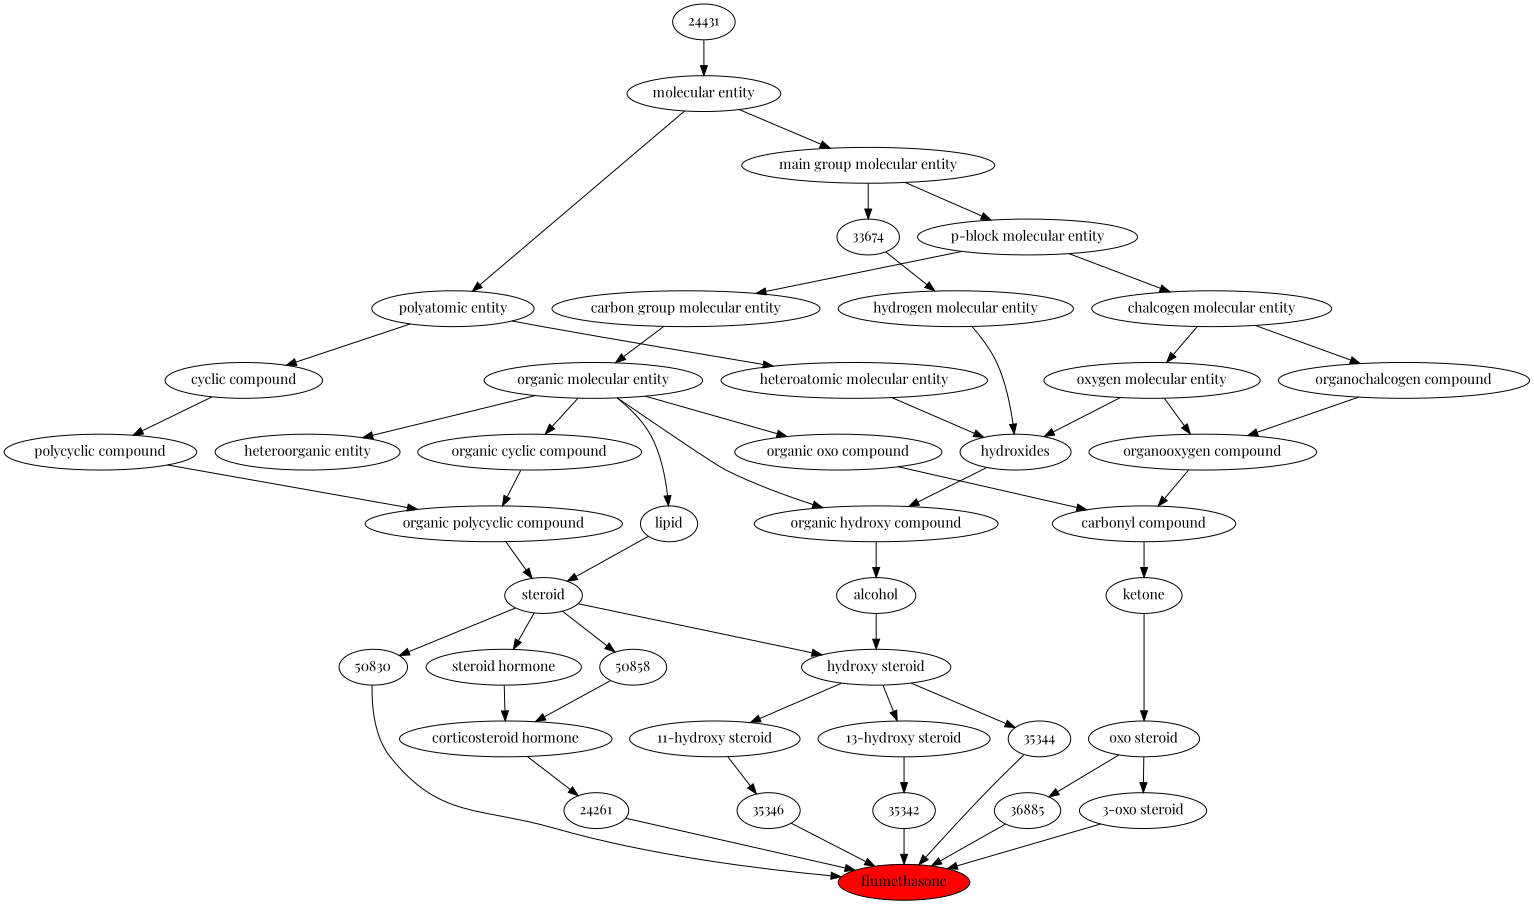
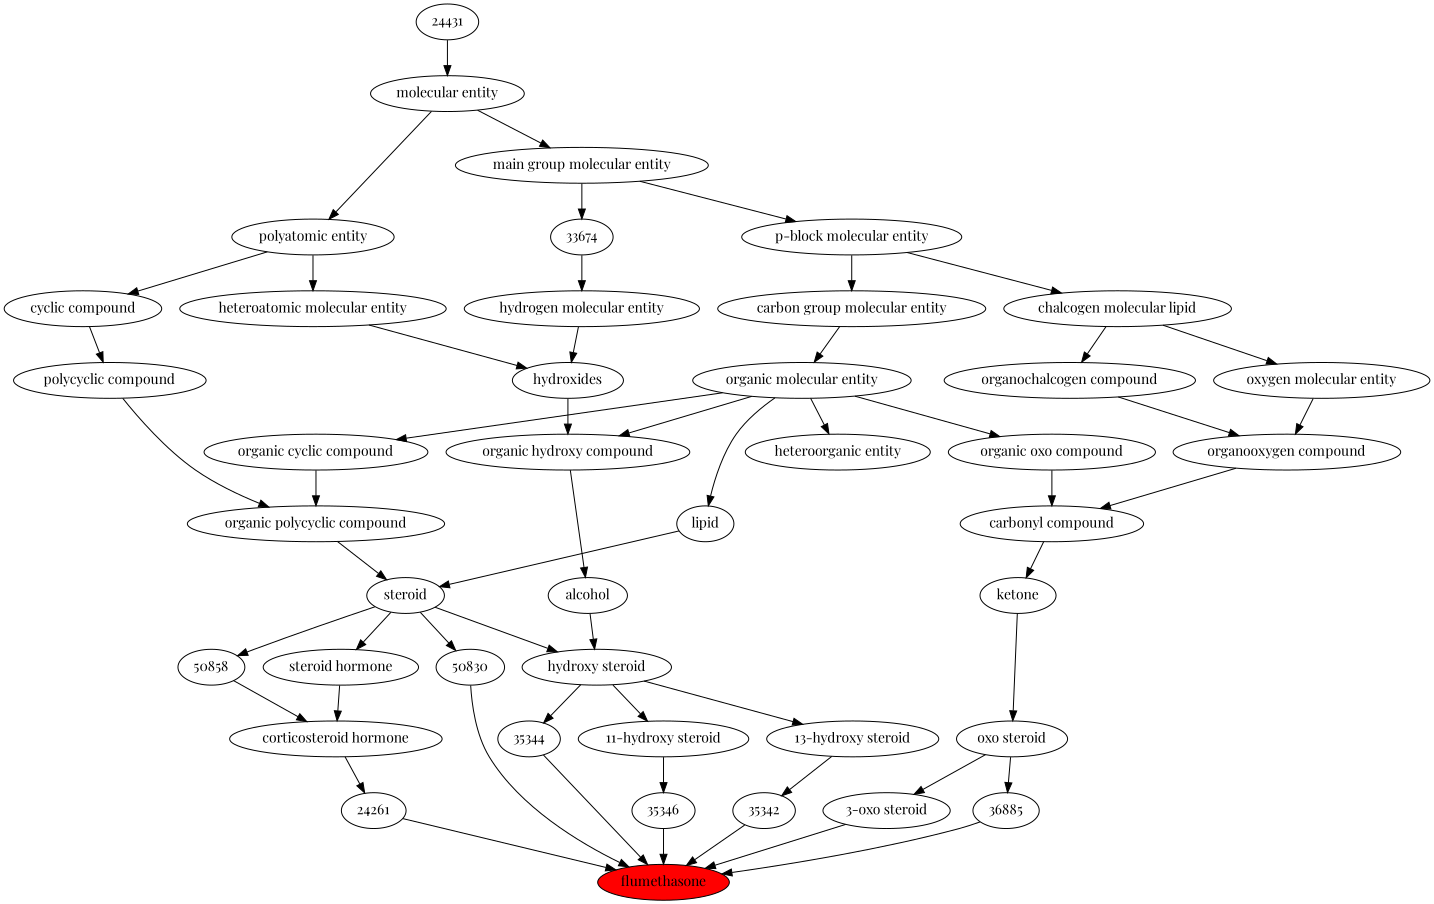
node "chalcogen molecular entity": label "chalcogen molecular entity" -> "chalcogen molecular lipid"
edge "oxygen molecular entity" -> "hydroxides": removed
